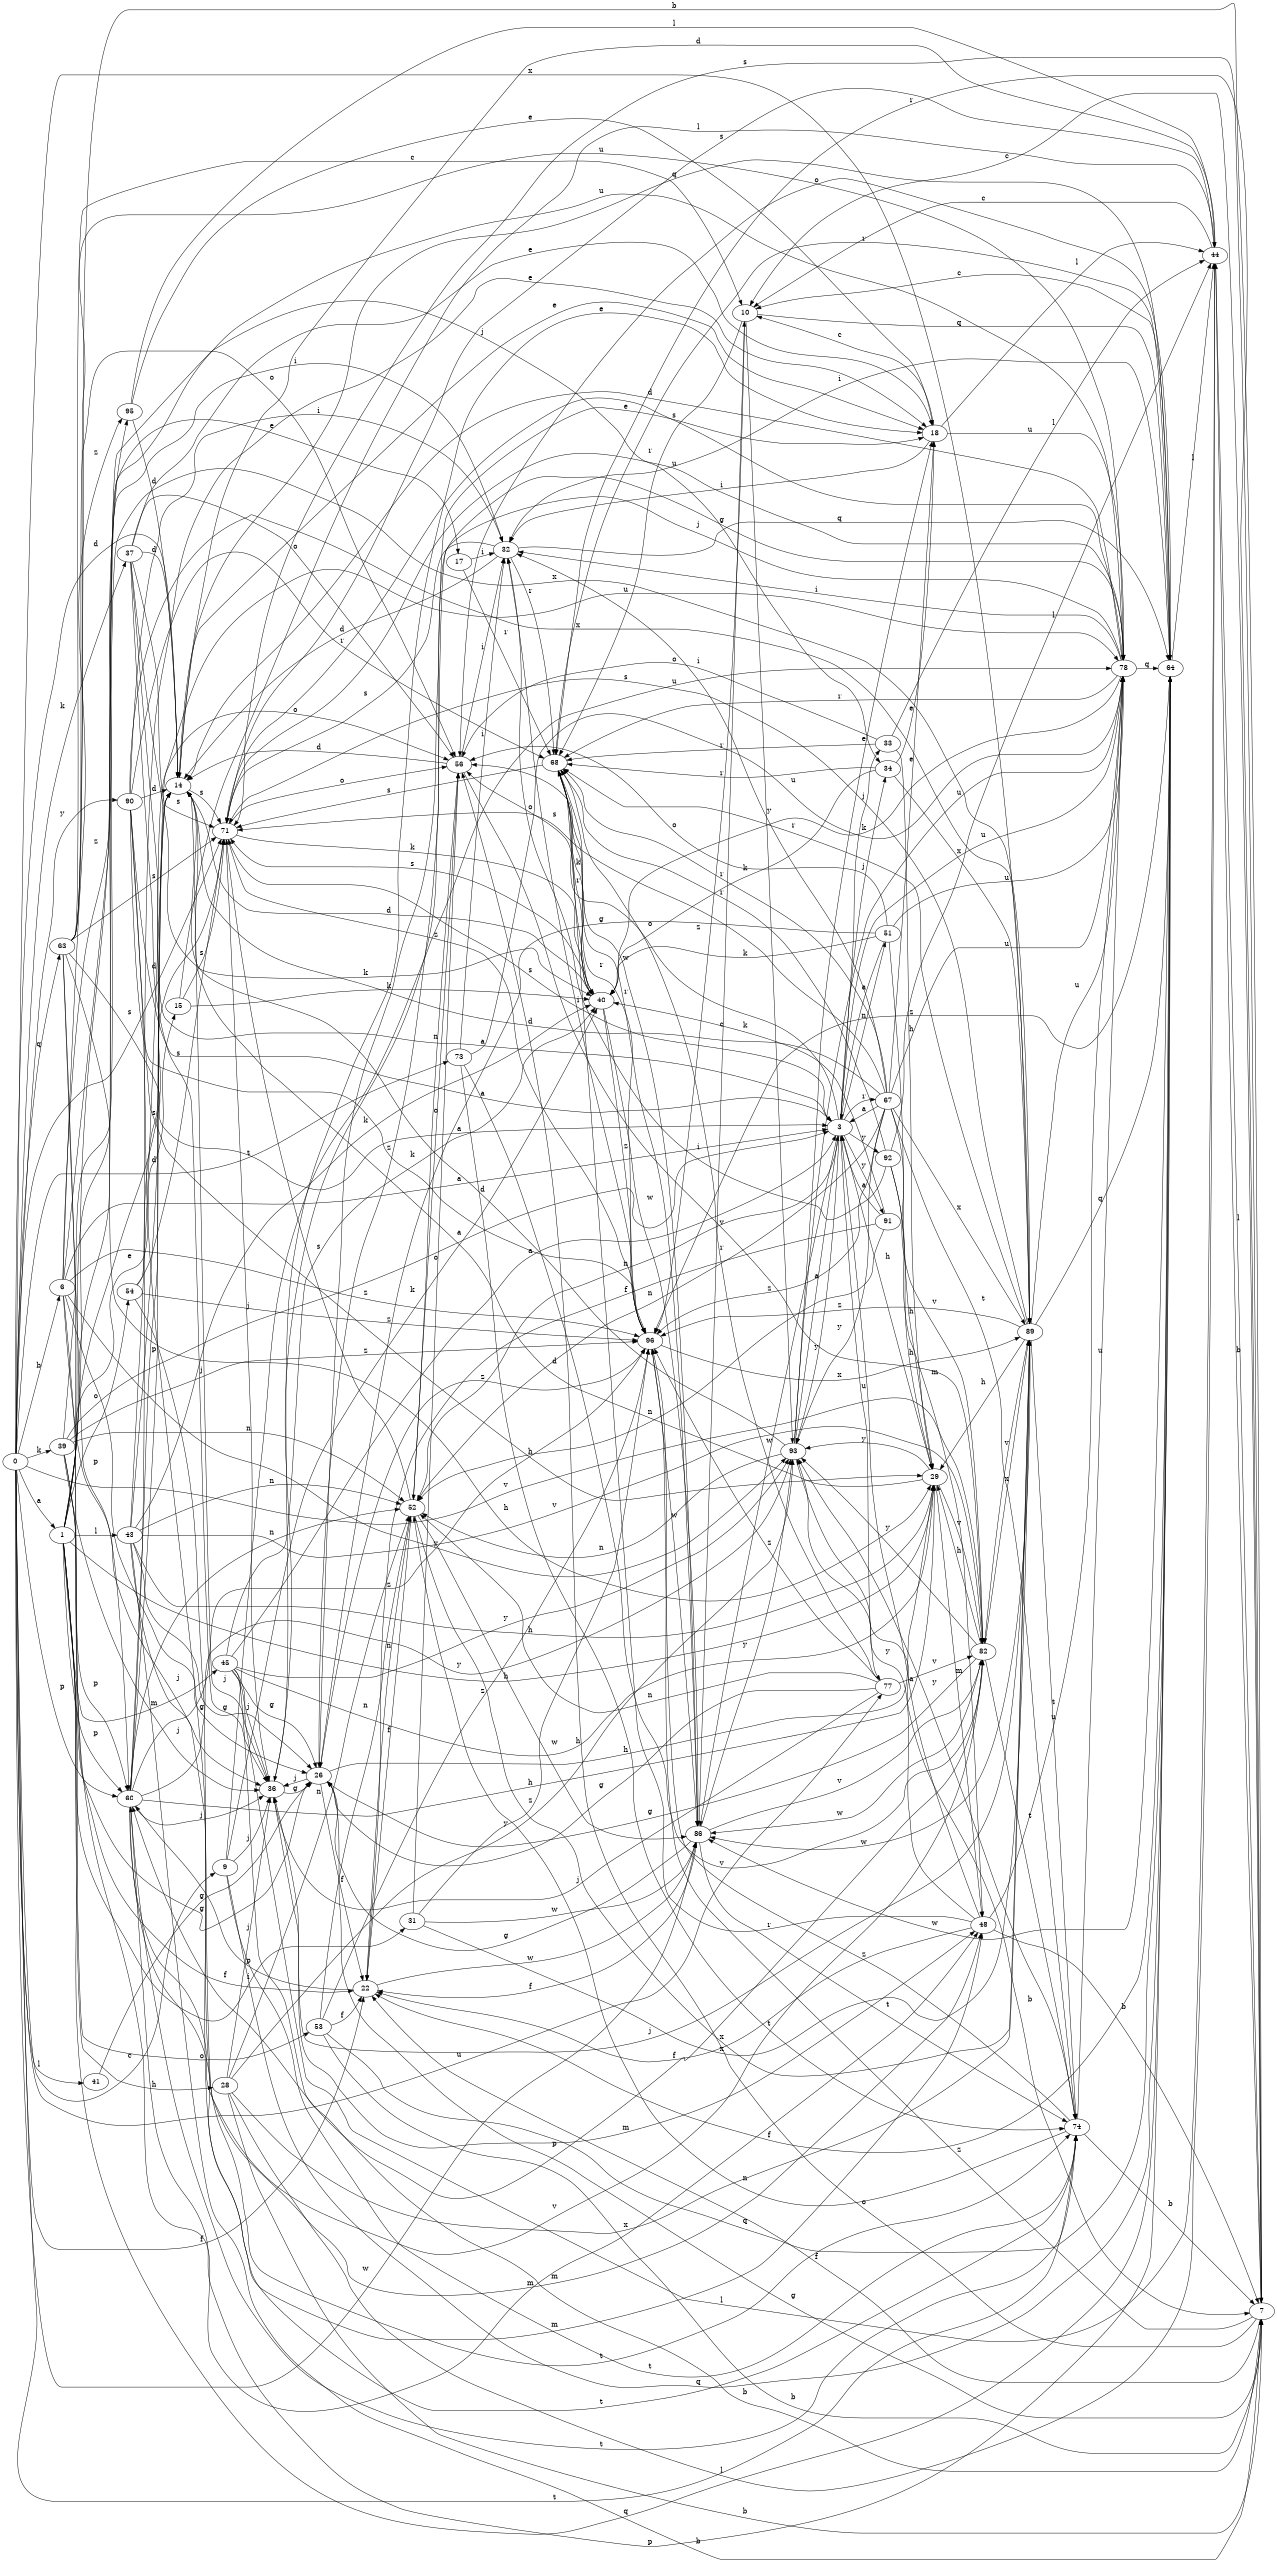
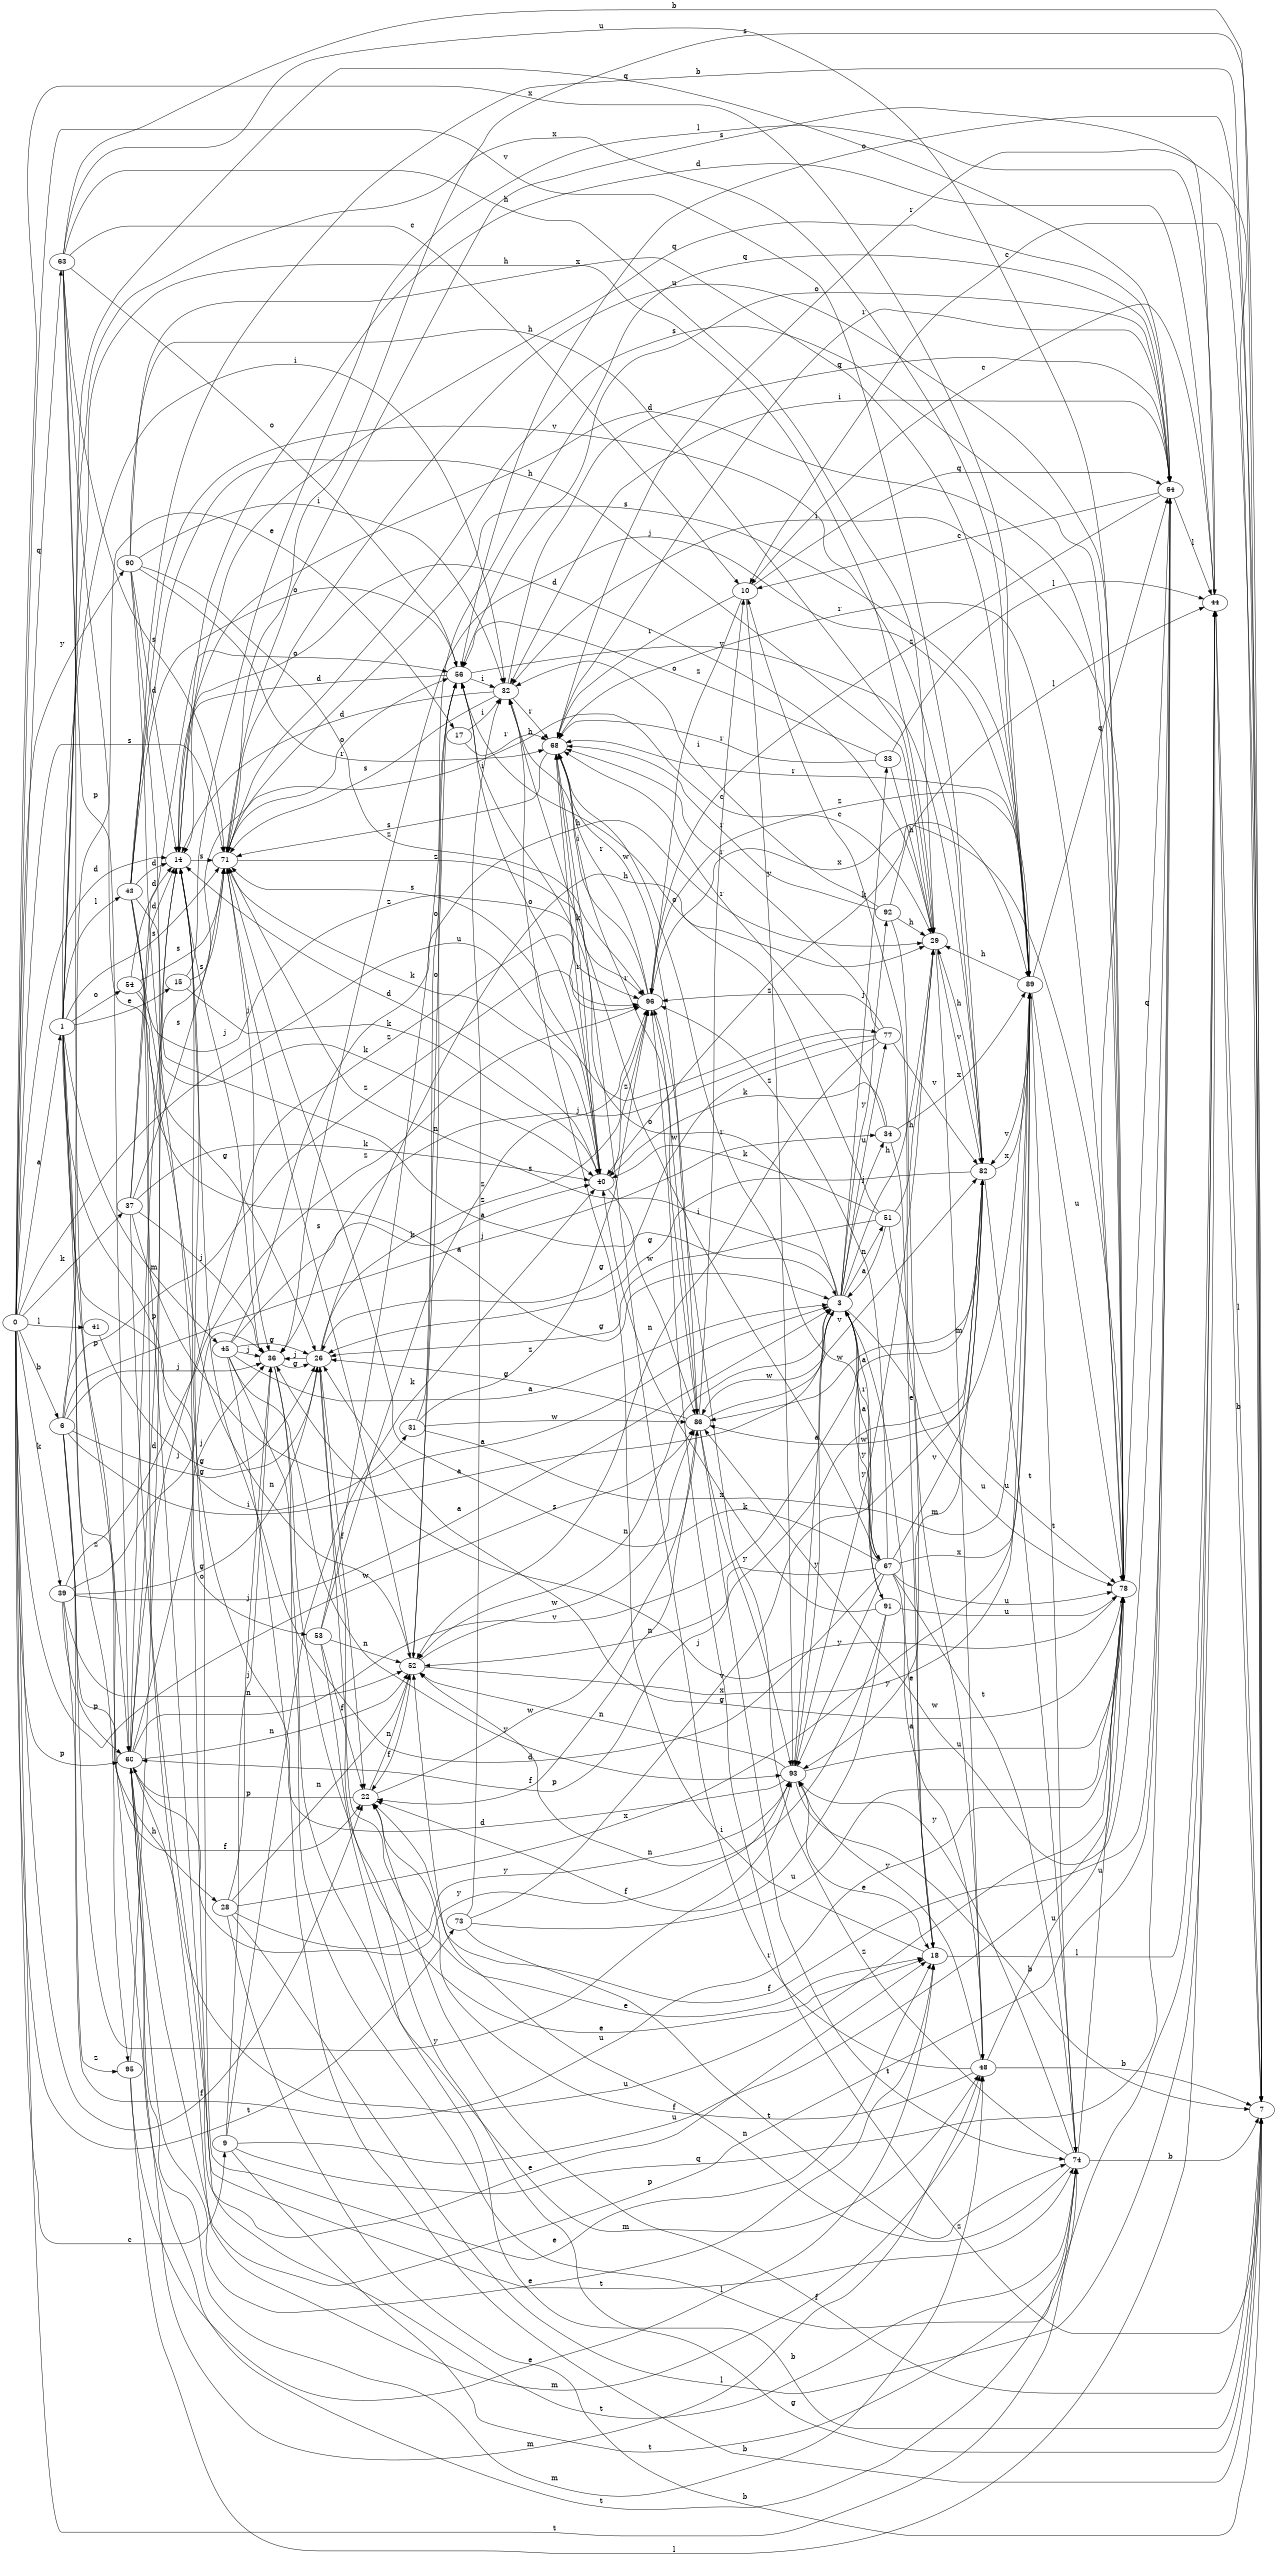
edge "18" -> "78": now "91" -> "78"
